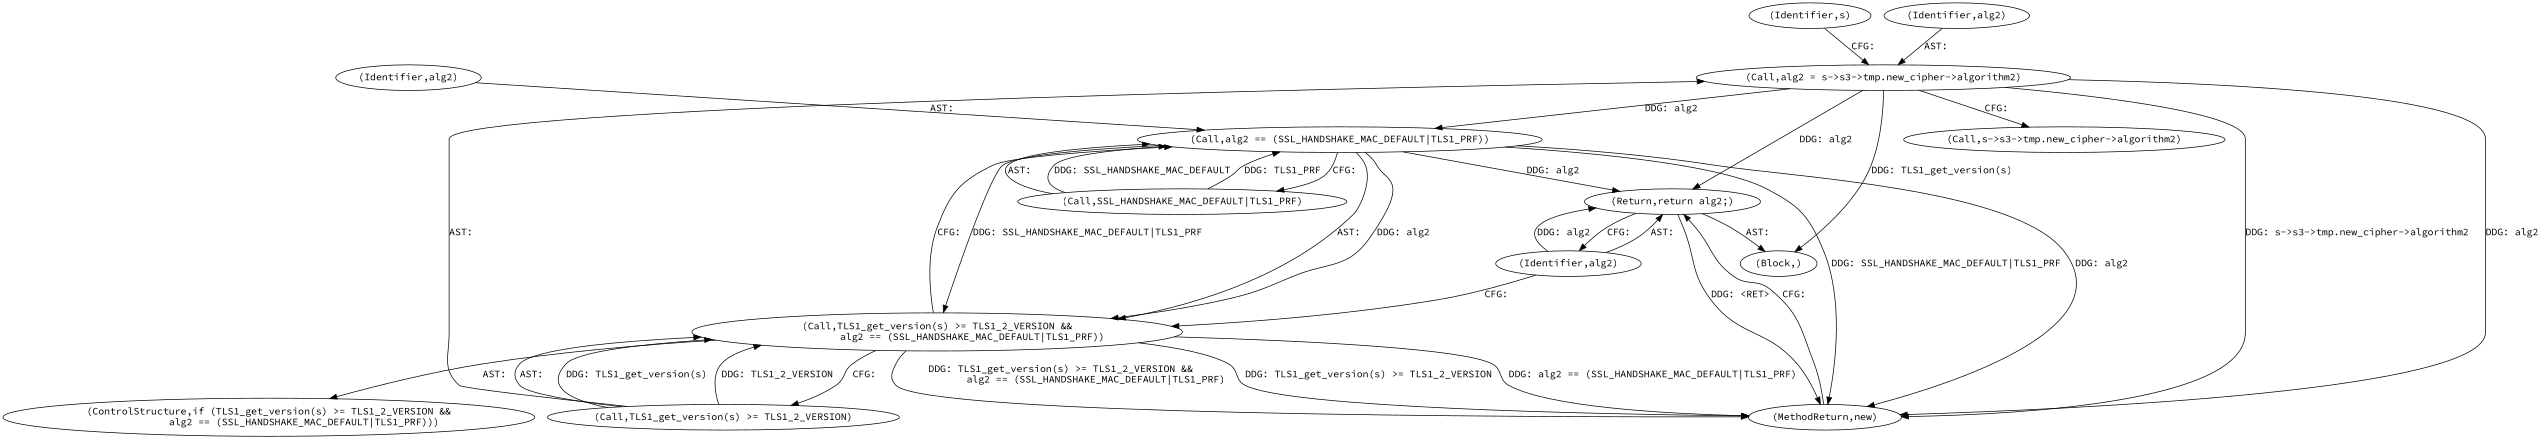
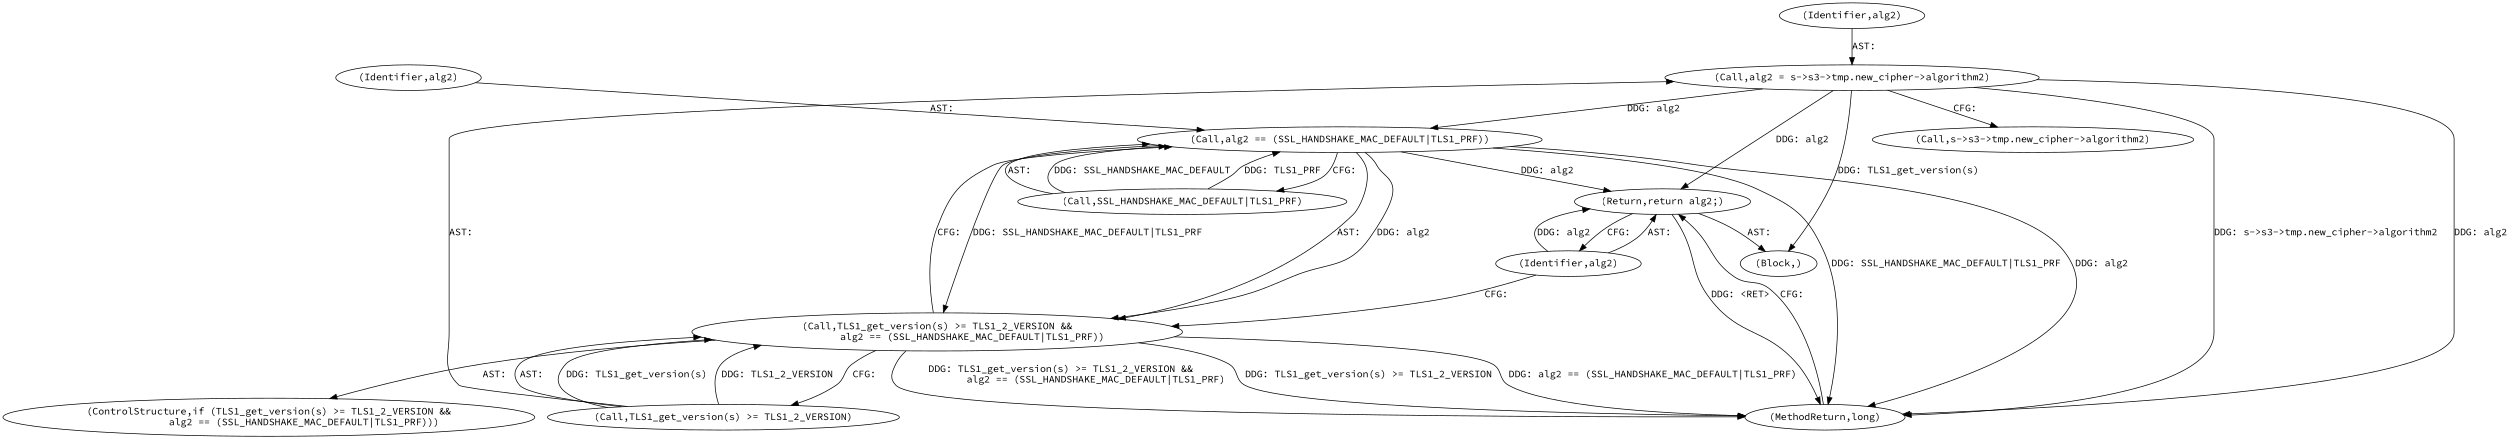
node "(Identifier,s)": removed
node "(MethodReturn,new)": label "(MethodReturn,new)" -> "(MethodReturn,long)"
